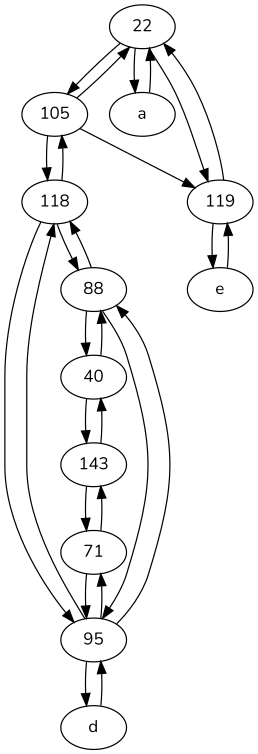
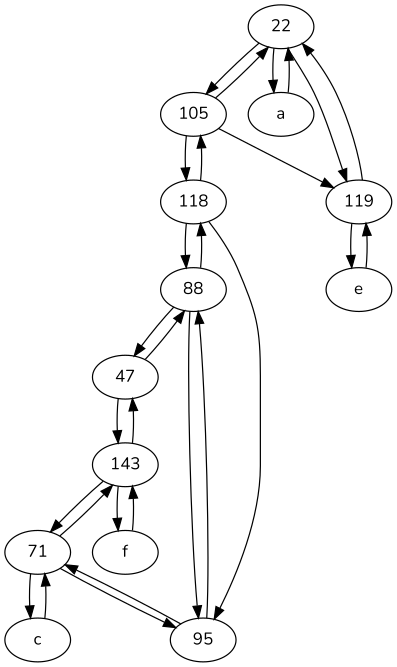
node "40": label "40" -> "47"
edge "95" -> "118": removed
node "f": added
node "c": added
node "d": removed
